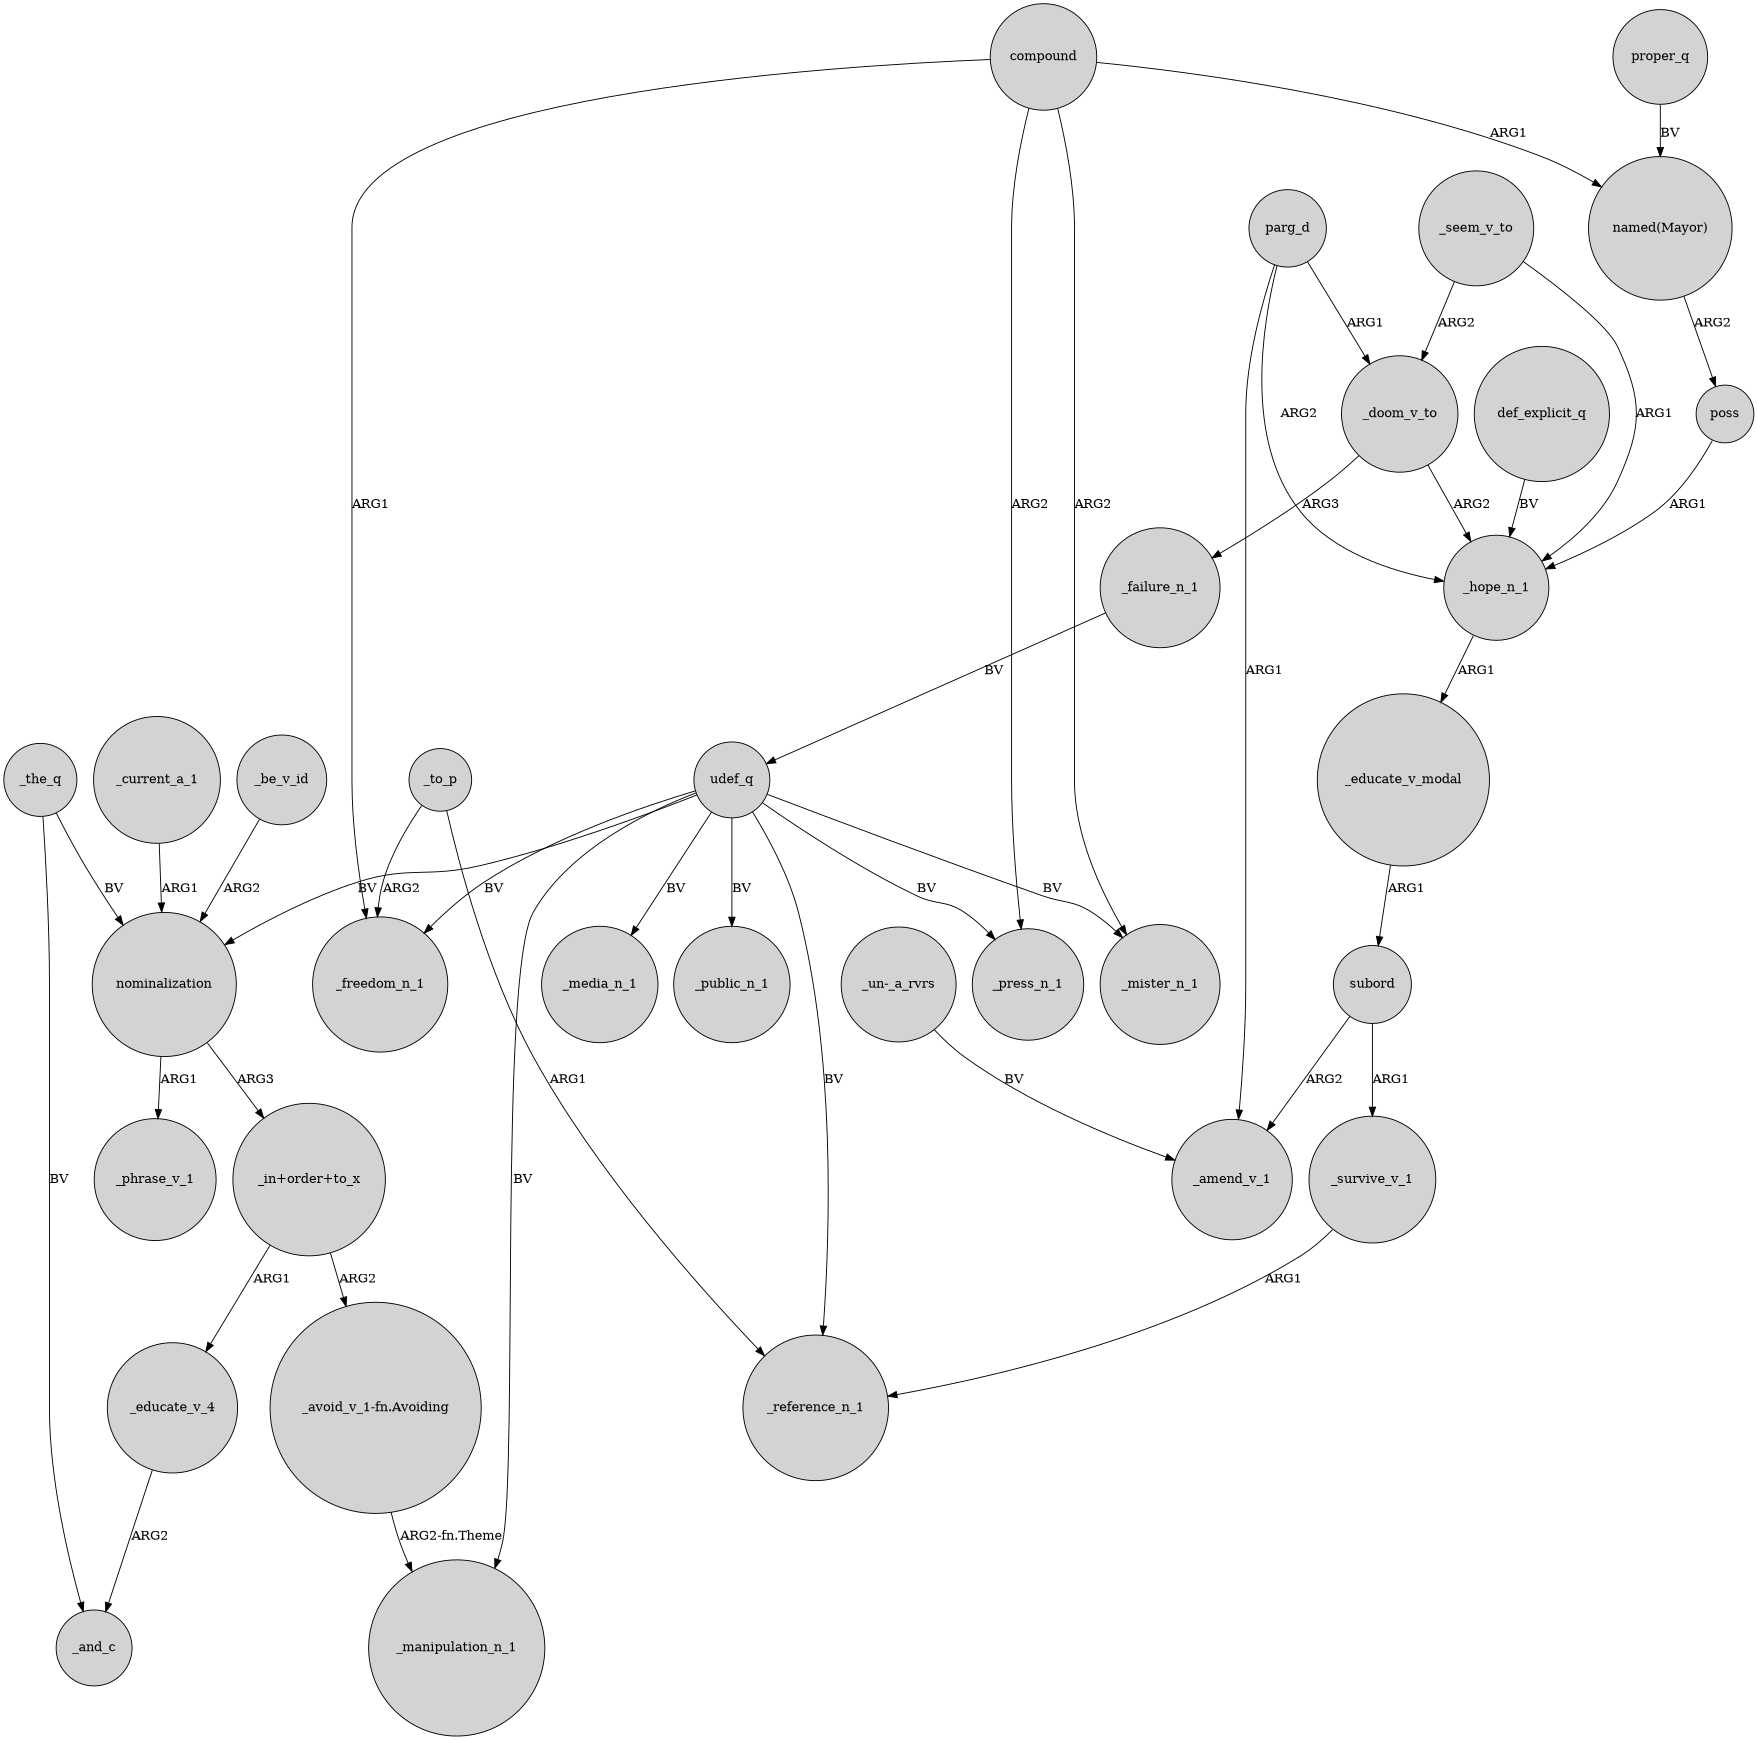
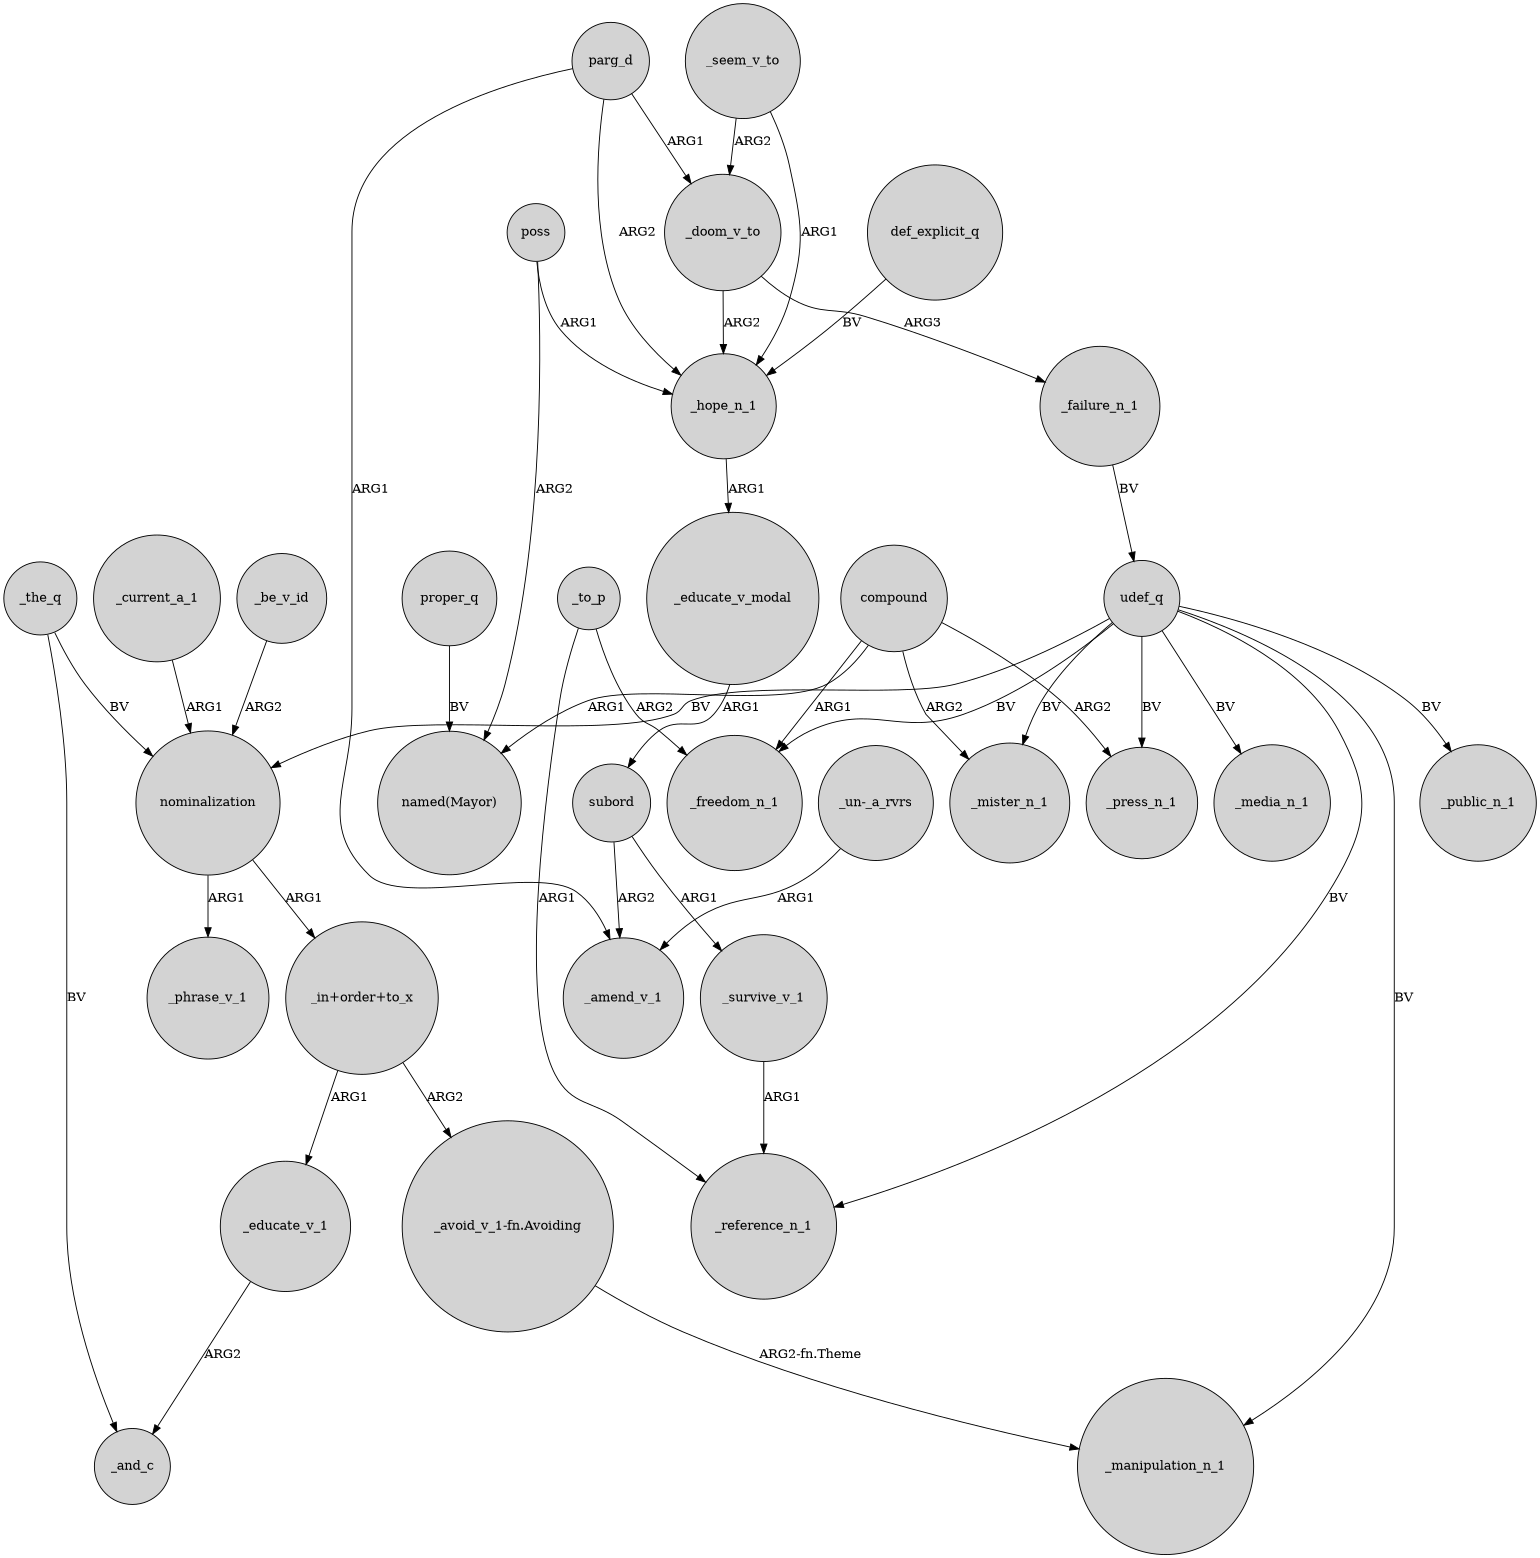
edge "named(Mayor)" -> "poss": reversed
edge "nominalization" -> "_in+order+to_x": label "ARG3" -> "ARG1"
edge "_un-_a_rvrs" -> "_amend_v_1": label "BV" -> "ARG1"
node "_educate_v_4": label "_educate_v_4" -> "_educate_v_1"
